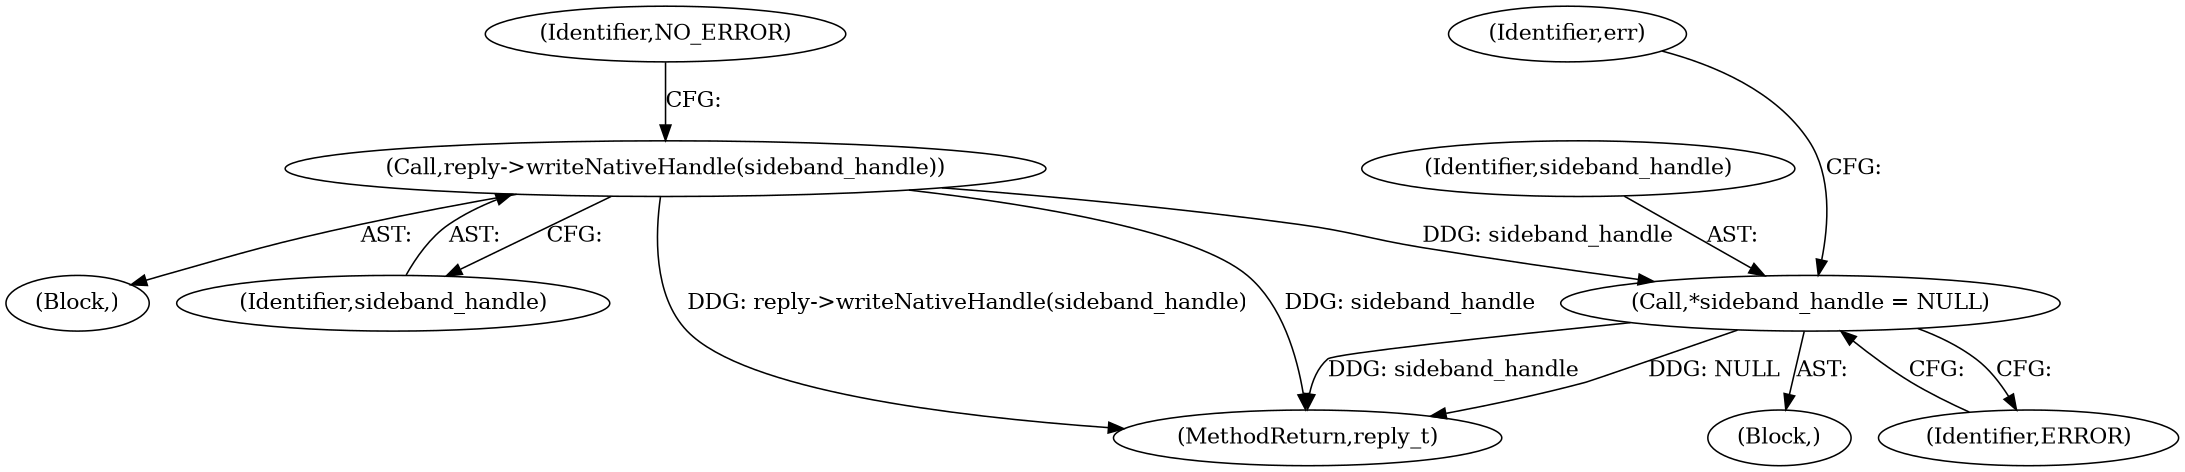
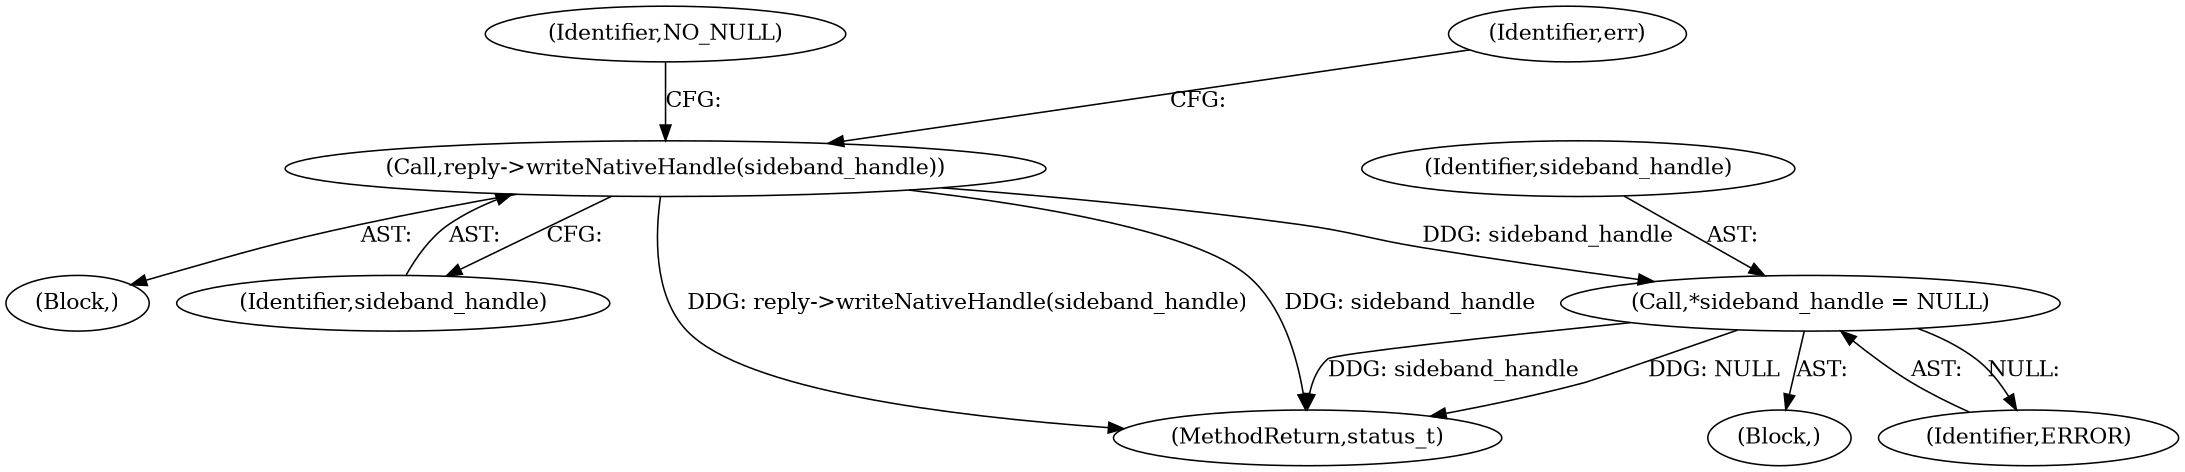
node "(Identifier,NO_ERROR)": label "(Identifier,NO_ERROR)" -> "(Identifier,NO_NULL)"
edge "(Identifier,err)" -> "(Call,*sideband_handle = NULL)": now "(Identifier,err)" -> "(Call,reply->writeNativeHandle(sideband_handle))"
edge "(Identifier,ERROR)" -> "(Call,*sideband_handle = NULL)": label "CFG: " -> "AST: "
edge "(Call,*sideband_handle = NULL)" -> "(Identifier,ERROR)": label "CFG: " -> "NULL: "
node "(MethodReturn,reply_t)": label "(MethodReturn,reply_t)" -> "(MethodReturn,status_t)"
